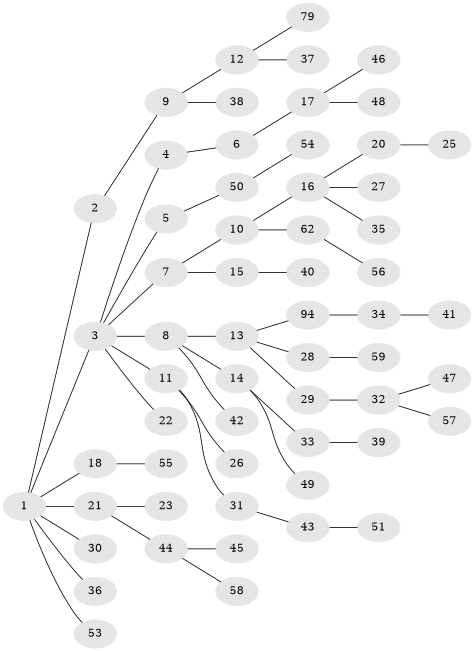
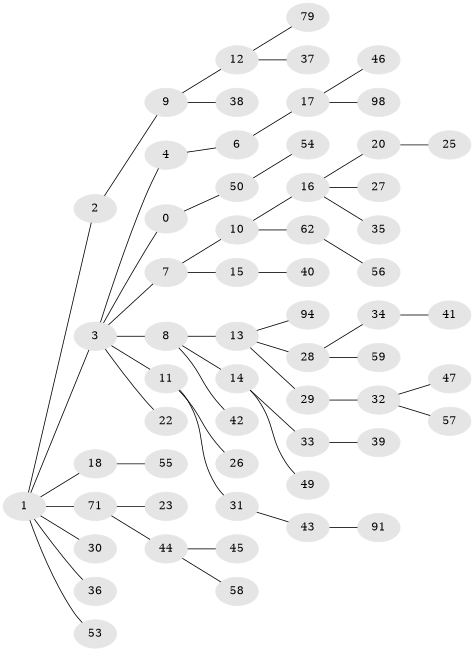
node "48": label "48" -> "98"
node "5": label "5" -> "0"
edge "94" -- "34": now "28" -- "34"
node "21": label "21" -> "71"
node "51": label "51" -> "91"
